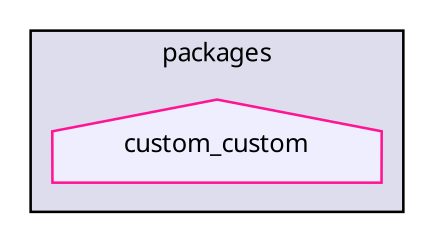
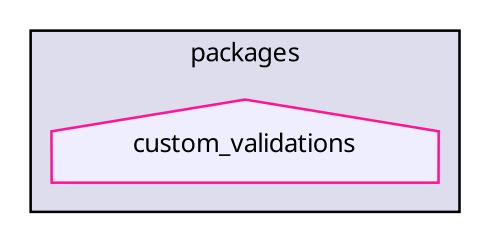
node "custom_custom": label "custom_custom" -> "custom_validations"
